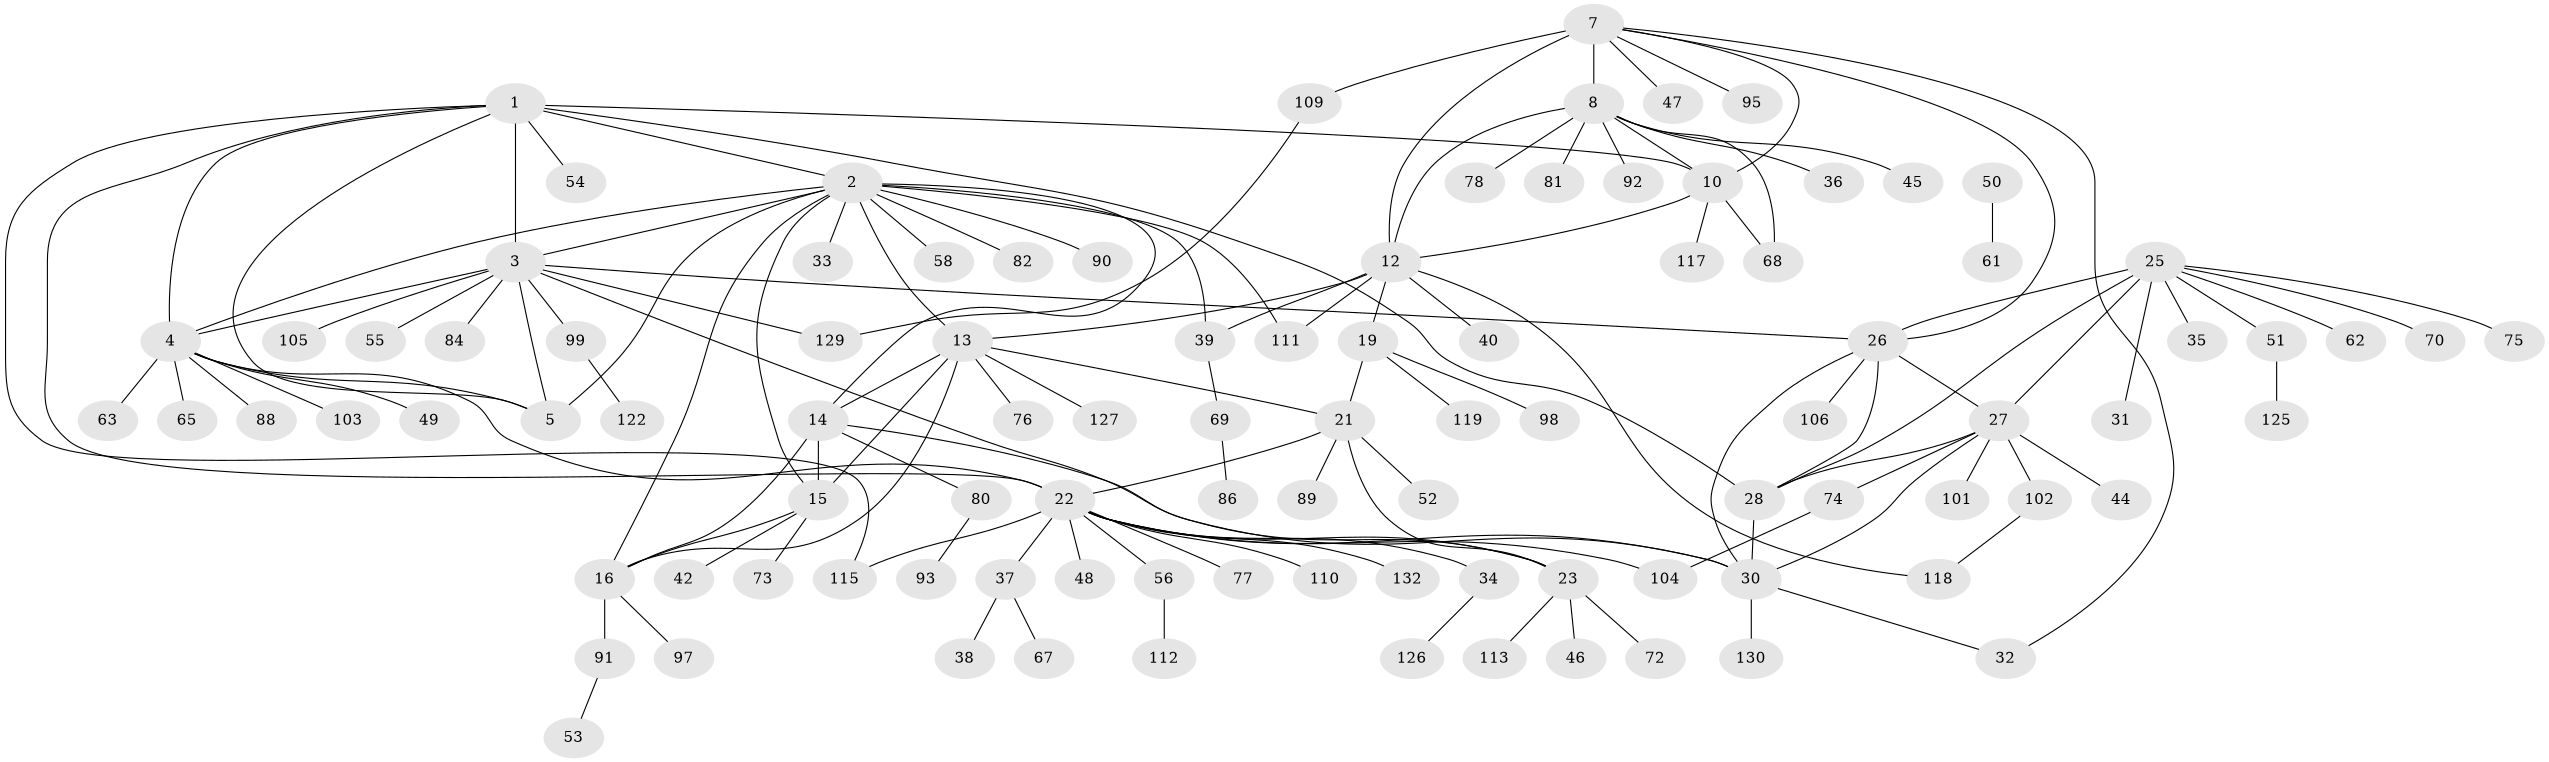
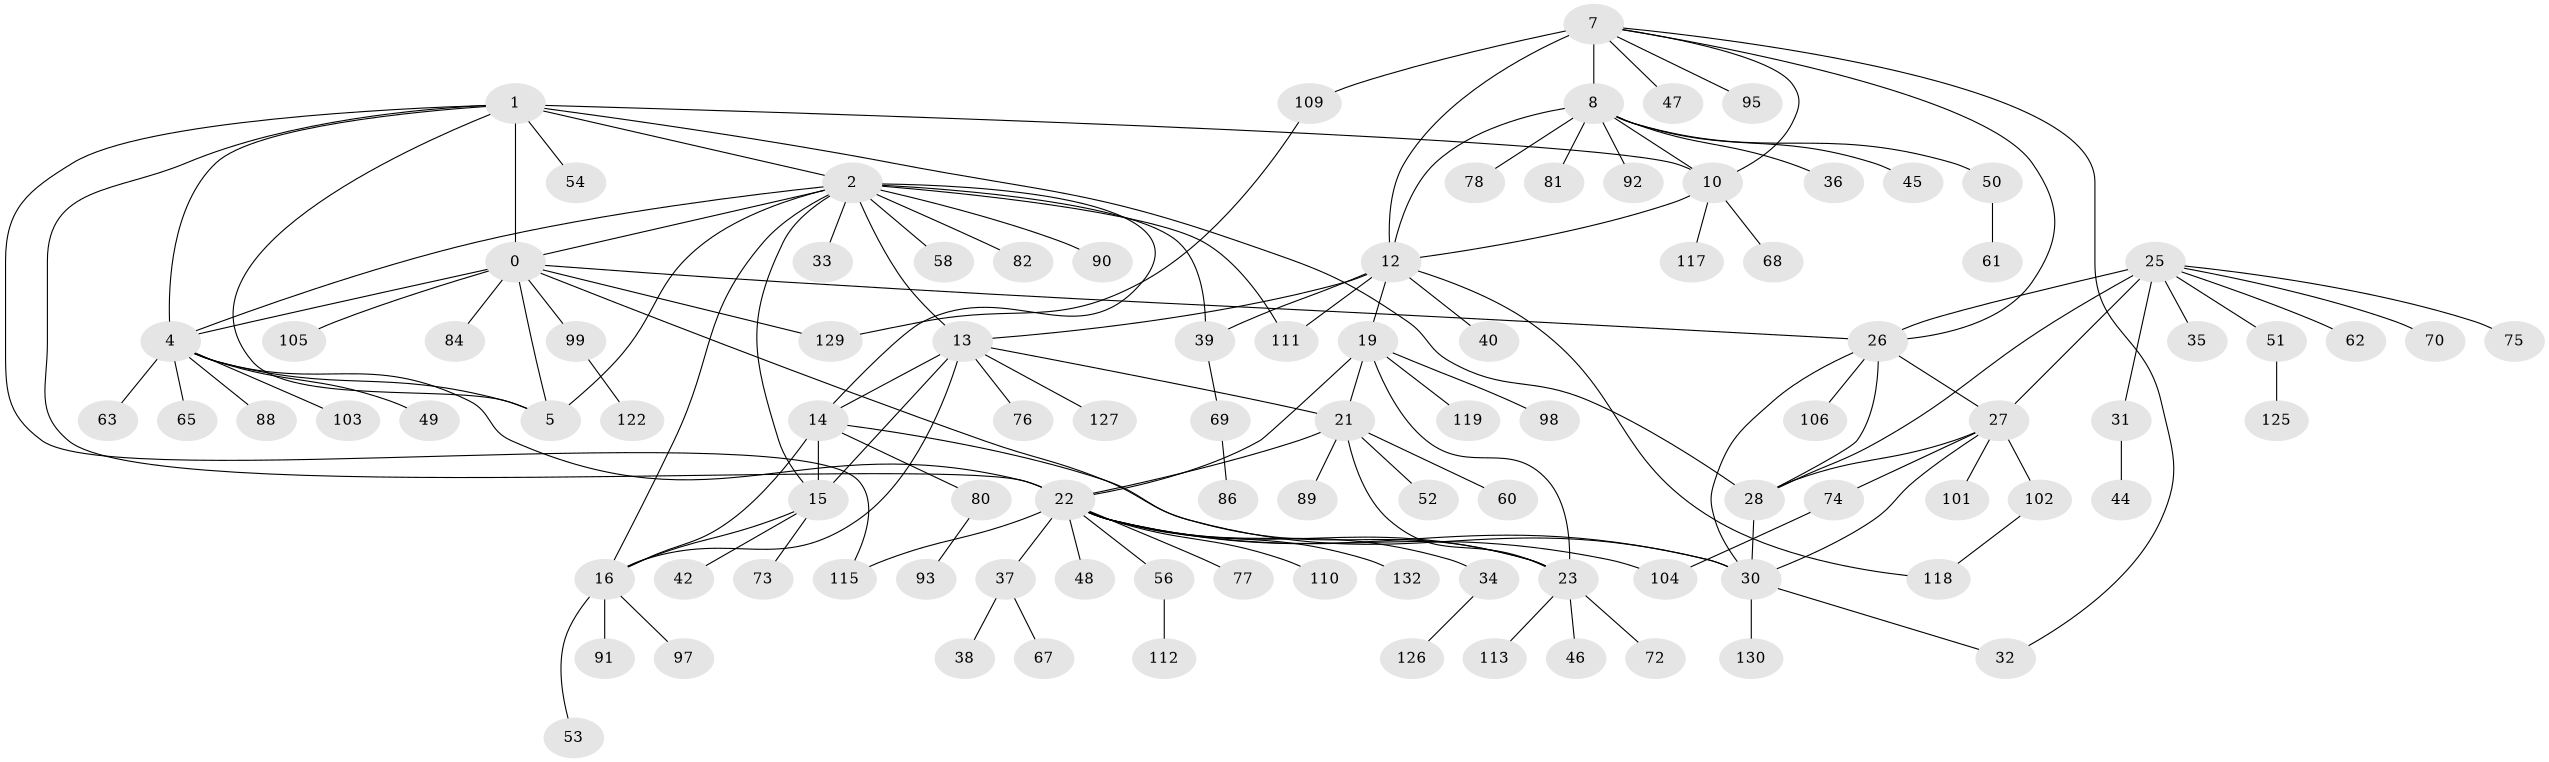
edge "8" -- "68": now "8" -- "50"
node "3": label "3" -> "0"
node "55": removed
edge "19" -- "22": added
edge "19" -- "23": added
edge "27" -- "44": now "31" -- "44"
node "60": added
edge "91" -- "53": now "16" -- "53"
